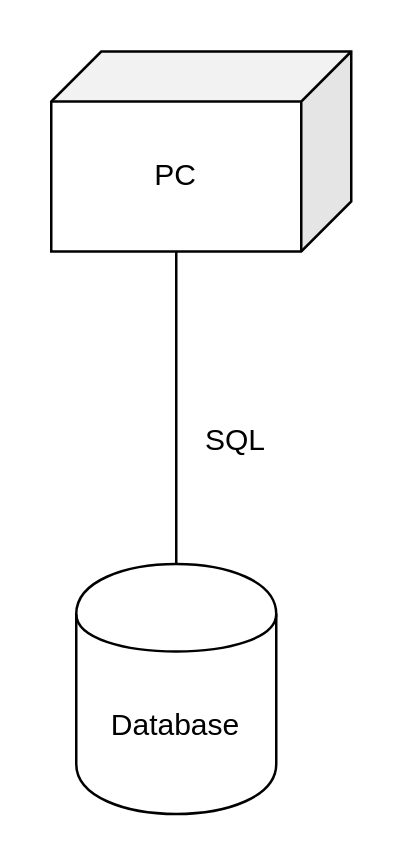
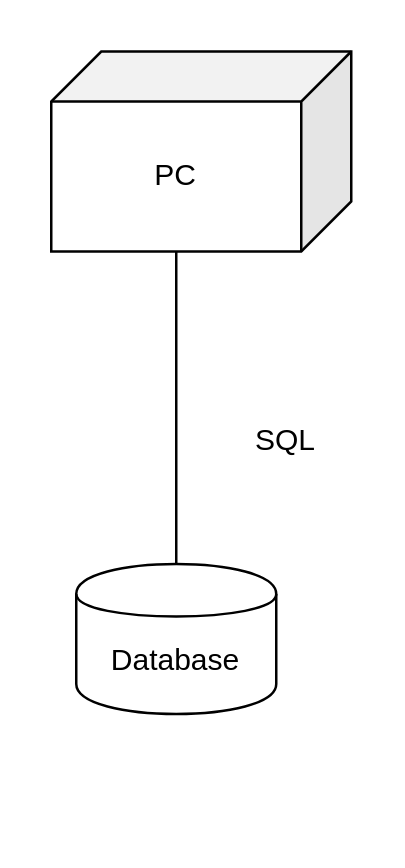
node "SQL": moved (251, 441) -> (301, 441)
node "Database": size 200x250 -> 200x150
